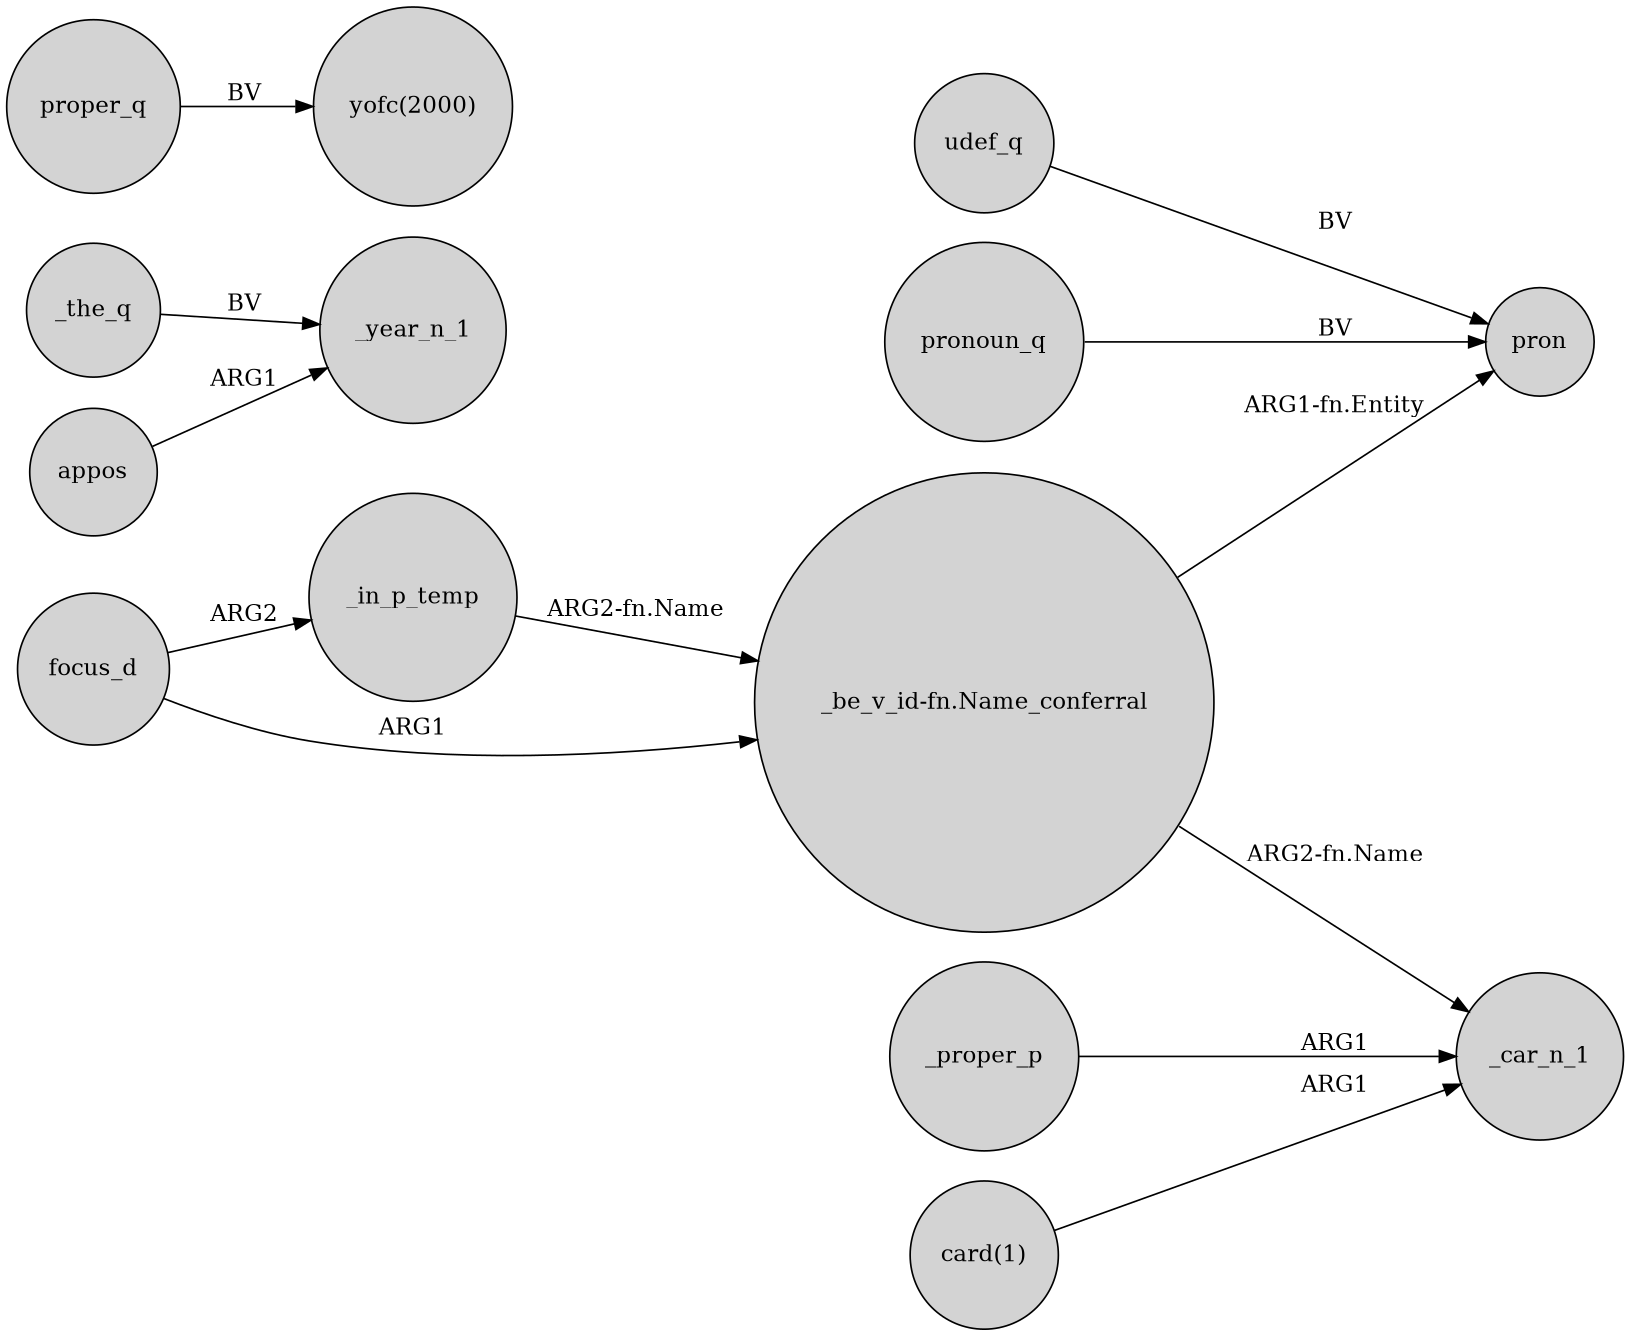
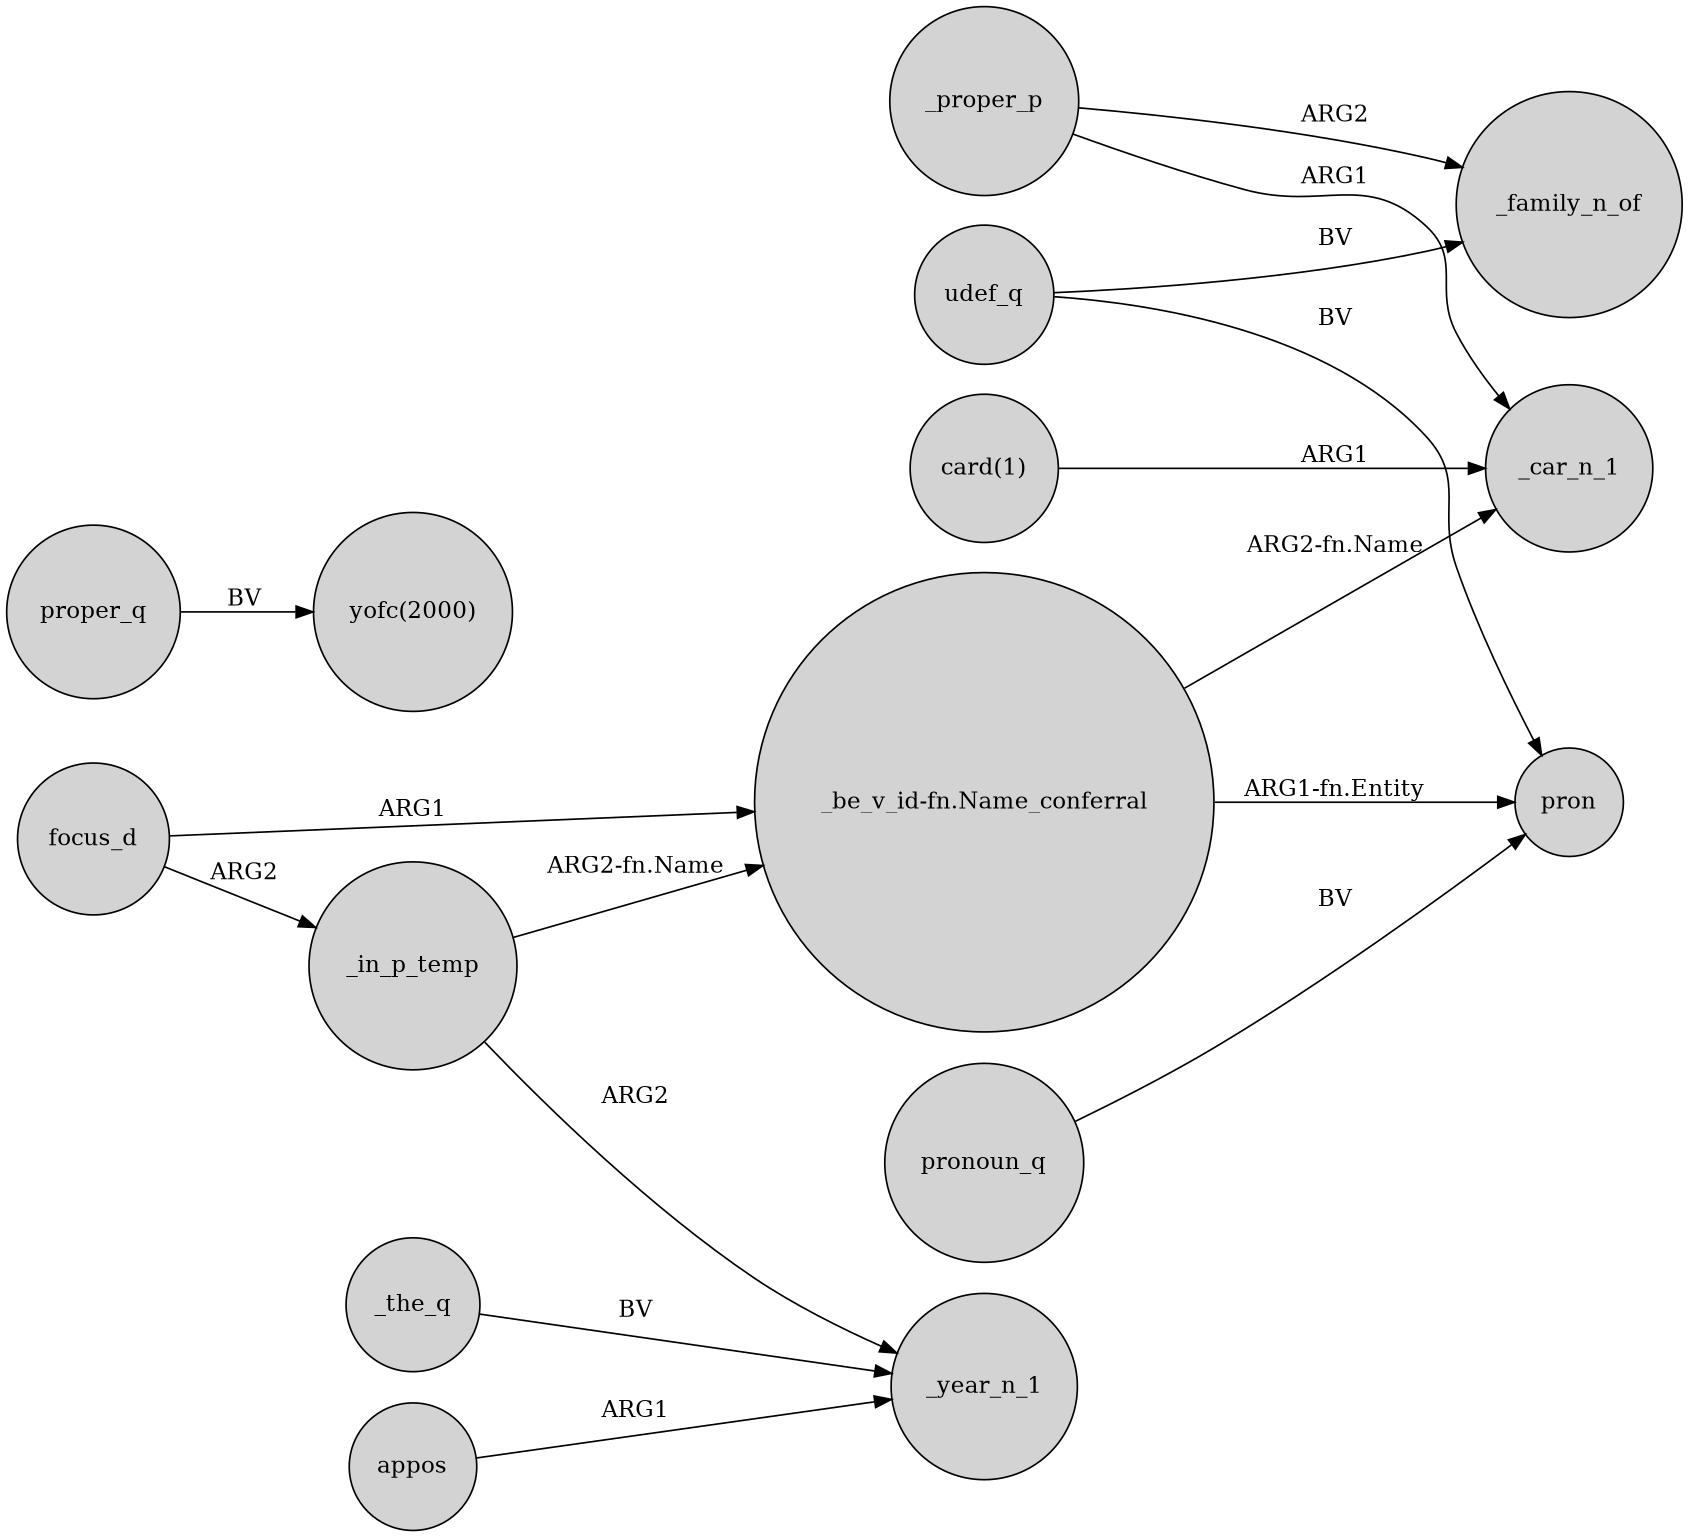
node "_family_n_of": added
edge "_in_p_temp" -> "_year_n_1": added, label "ARG2"
